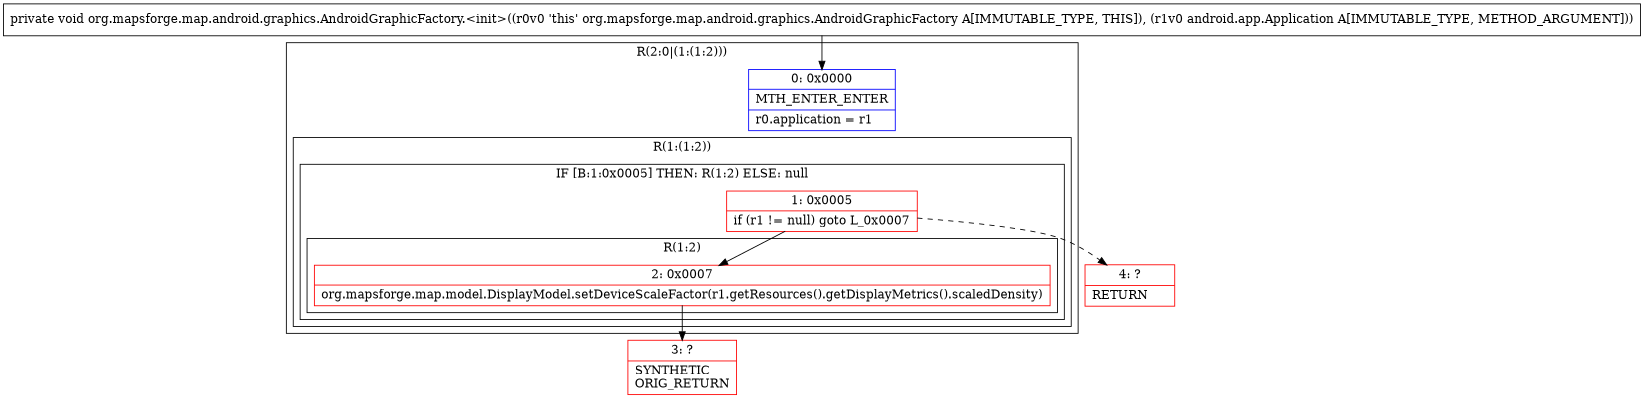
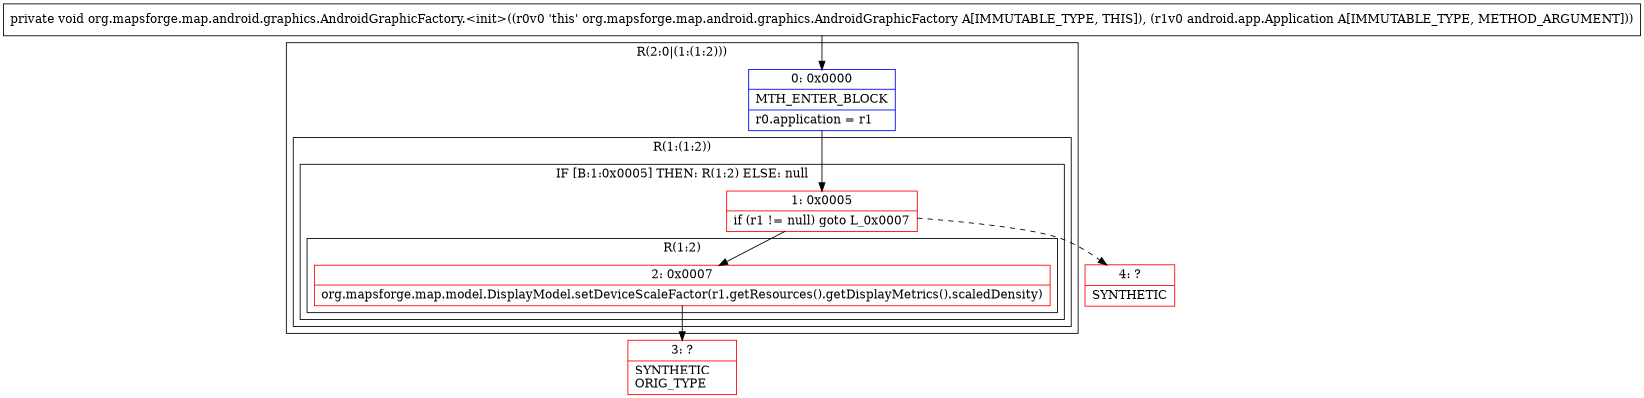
node "0: 0x0000": text "MTH_ENTER_ENTER" -> "MTH_ENTER_BLOCK"
edge "0: 0x0000" -> "1: 0x0005": added
node "4: ?": text "RETURN" -> "SYNTHETIC"
node "3: ?": text "ORIG_RETURN" -> "ORIG_TYPE"
